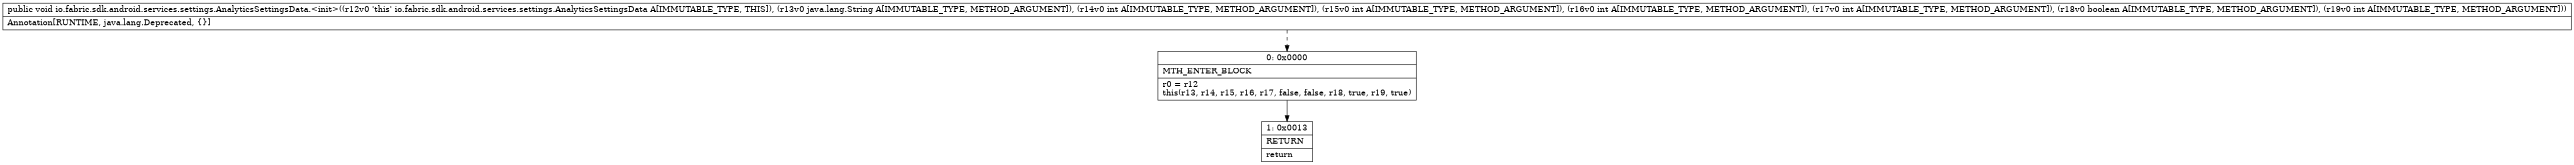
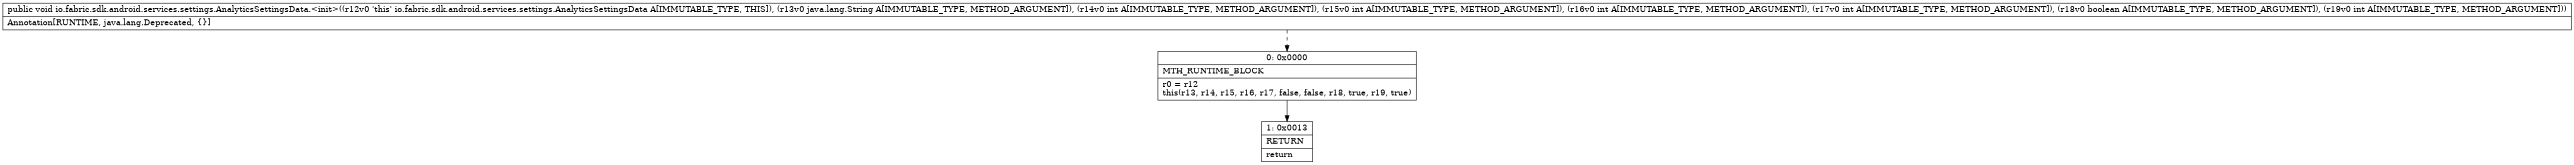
node "0: 0x0000": text "MTH_ENTER_BLOCK" -> "MTH_RUNTIME_BLOCK"
